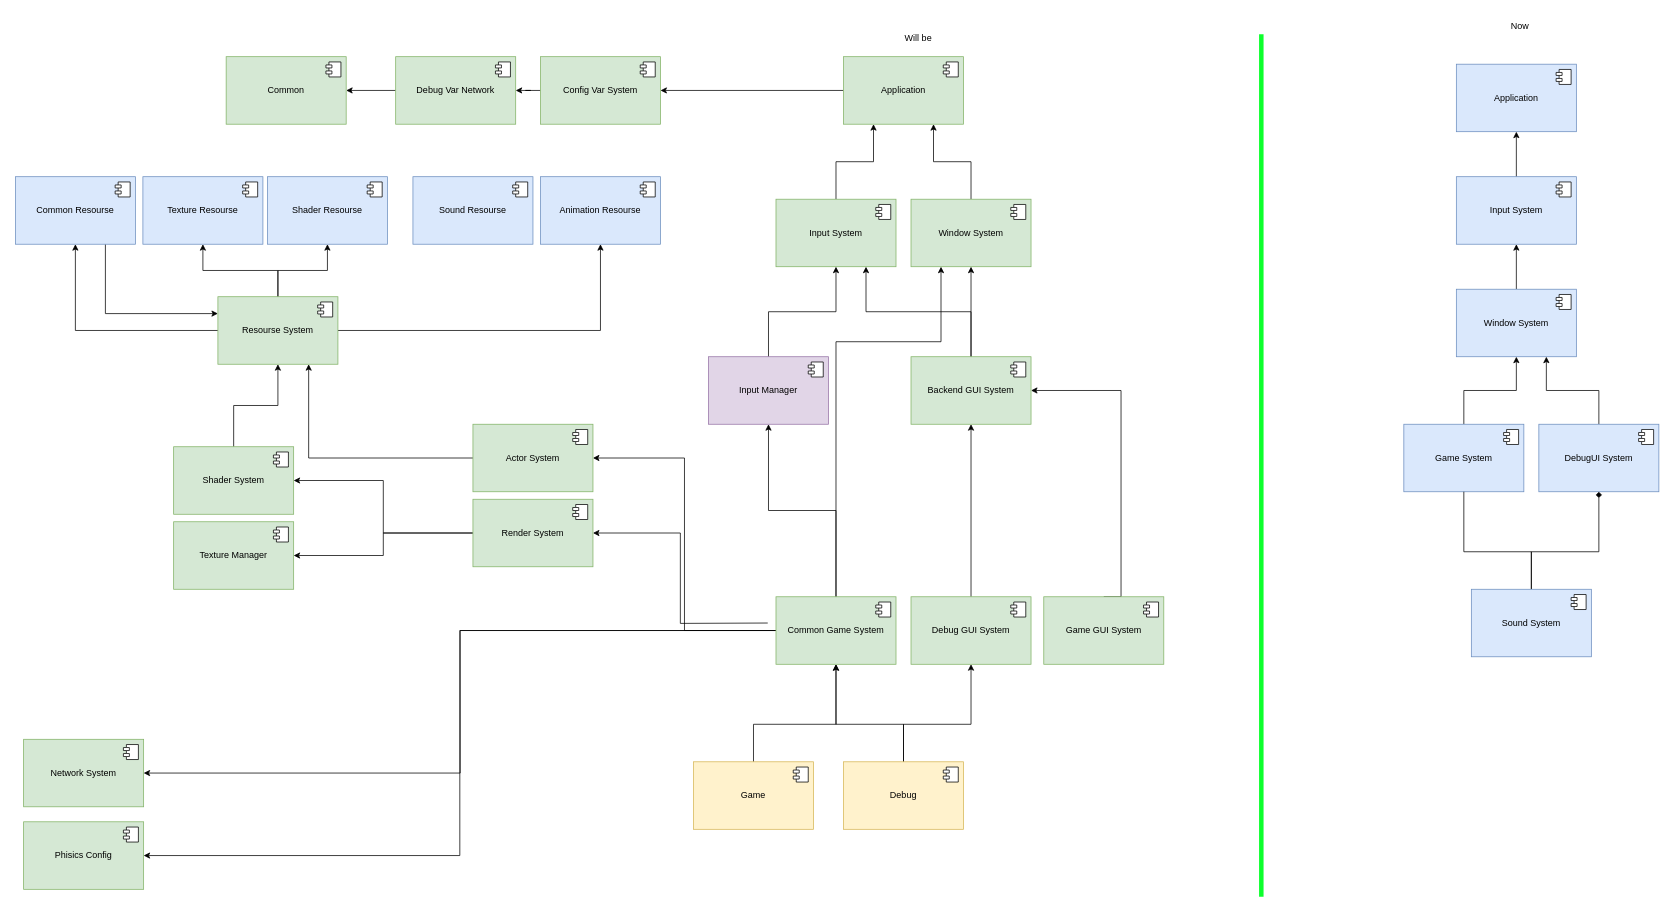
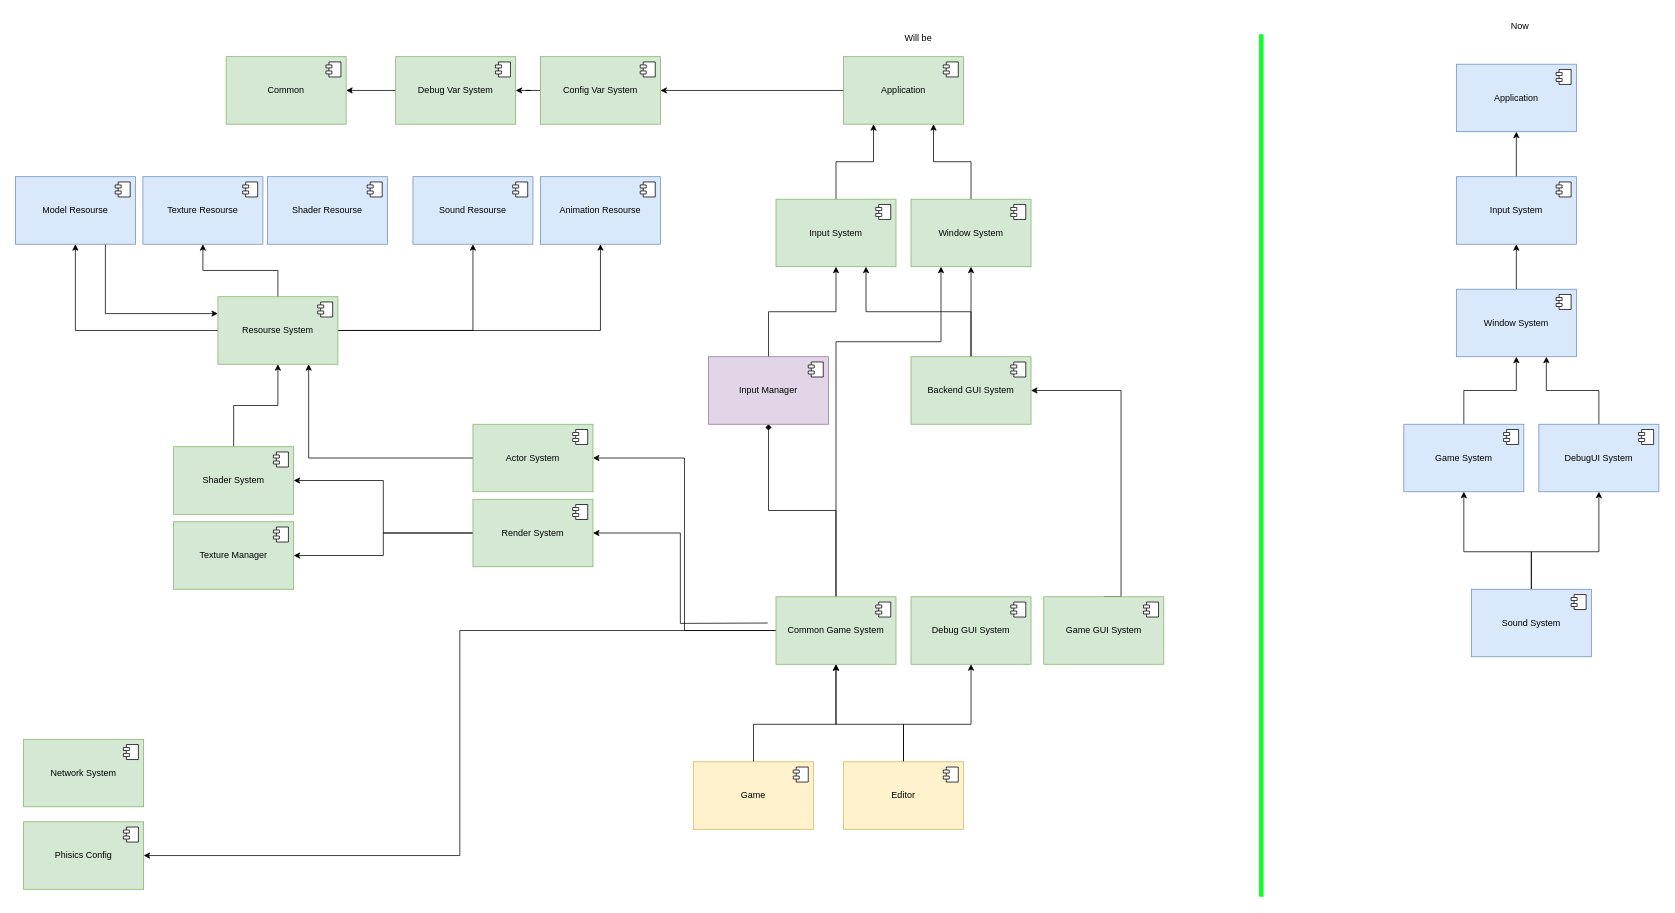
node "Debug Var Network": label "Debug Var Network" -> "Debug Var System"
node "Common Resourse": label "Common Resourse" -> "Model Resourse"
edge "Resourse System" -> "Sound Resourse": added
edge "Resourse System" -> "Shader Resourse": removed
edge "Common Game System" -> "Input Manager": arrowhead classic -> diamond
edge "Debug GUI System" -> "Backend GUI System": removed
edge "Game System" -- "Sound System": arrowhead none -> classic
edge "Sound System" -> "DebugUI System": arrowhead diamond -> classic
edge "Common Game System" -> "Network System": removed
node "Debug": label "Debug" -> "Editor"
